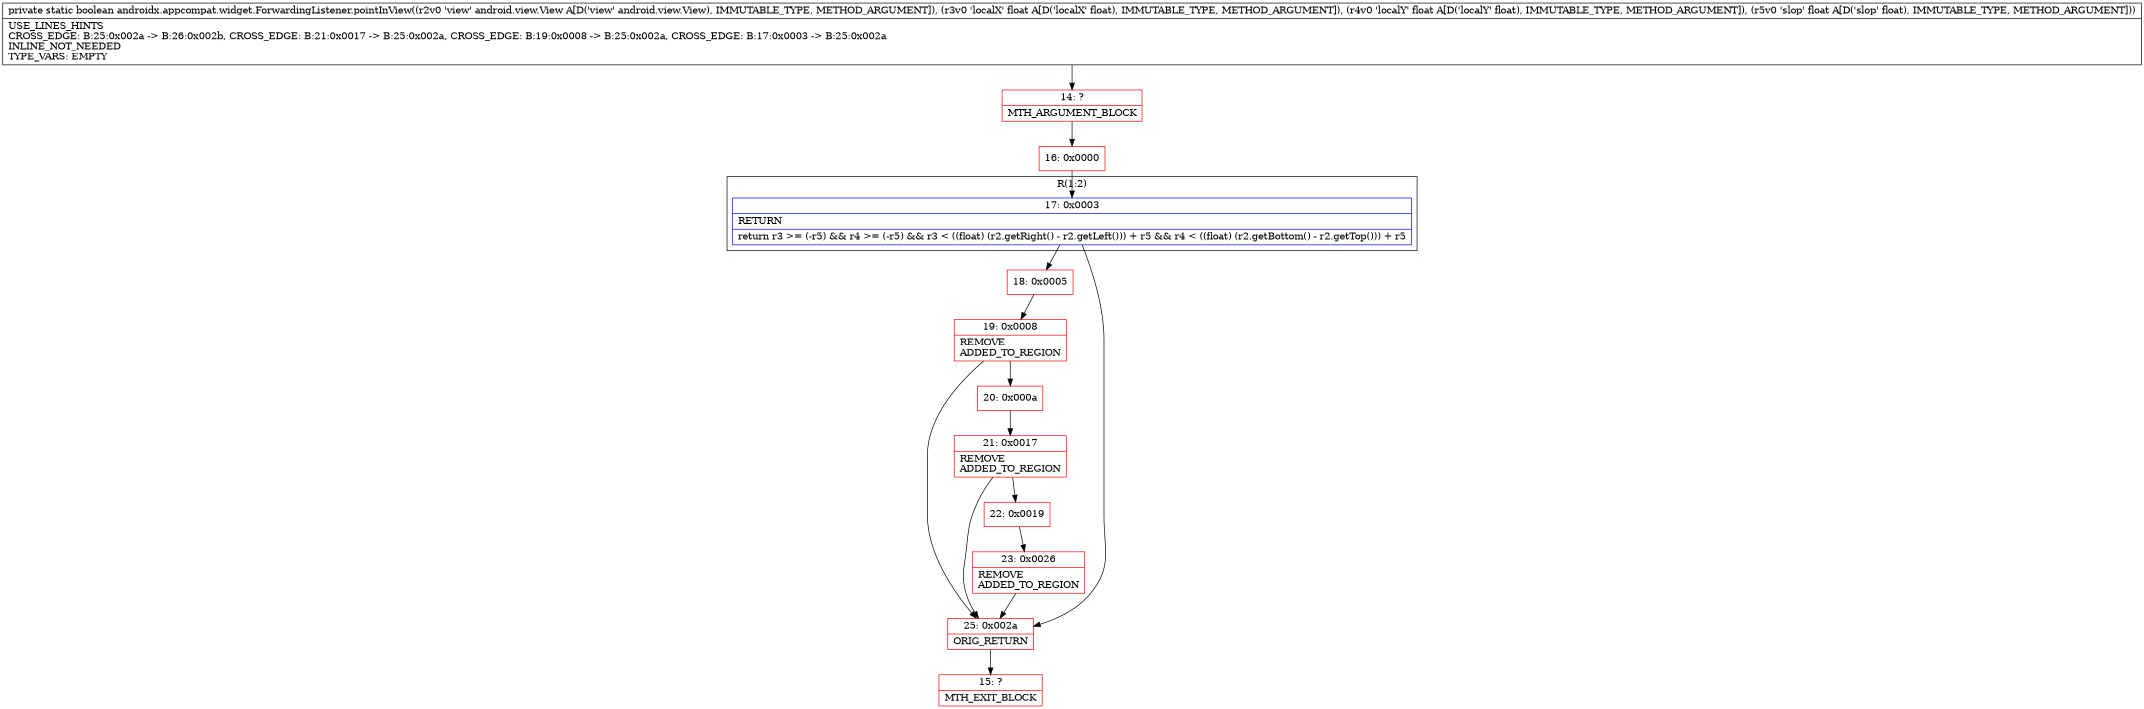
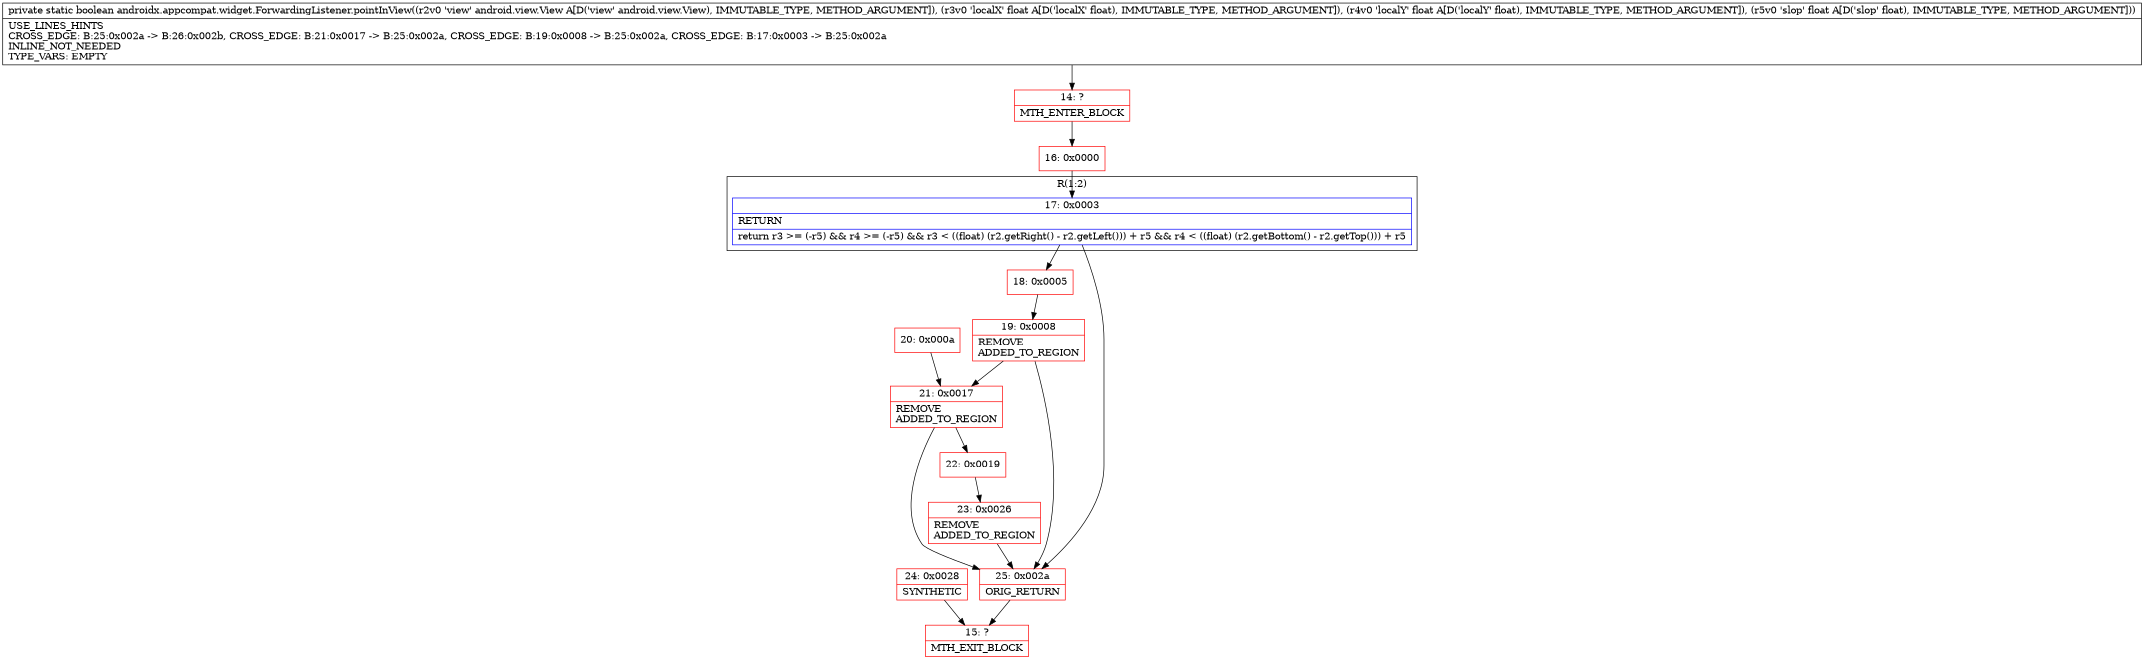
node "14: ?": text "MTH_ARGUMENT_BLOCK" -> "MTH_ENTER_BLOCK"
edge "19: 0x0008" -> "20: 0x000a": now "19: 0x0008" -> "21: 0x0017"
node "24: 0x0028": added
